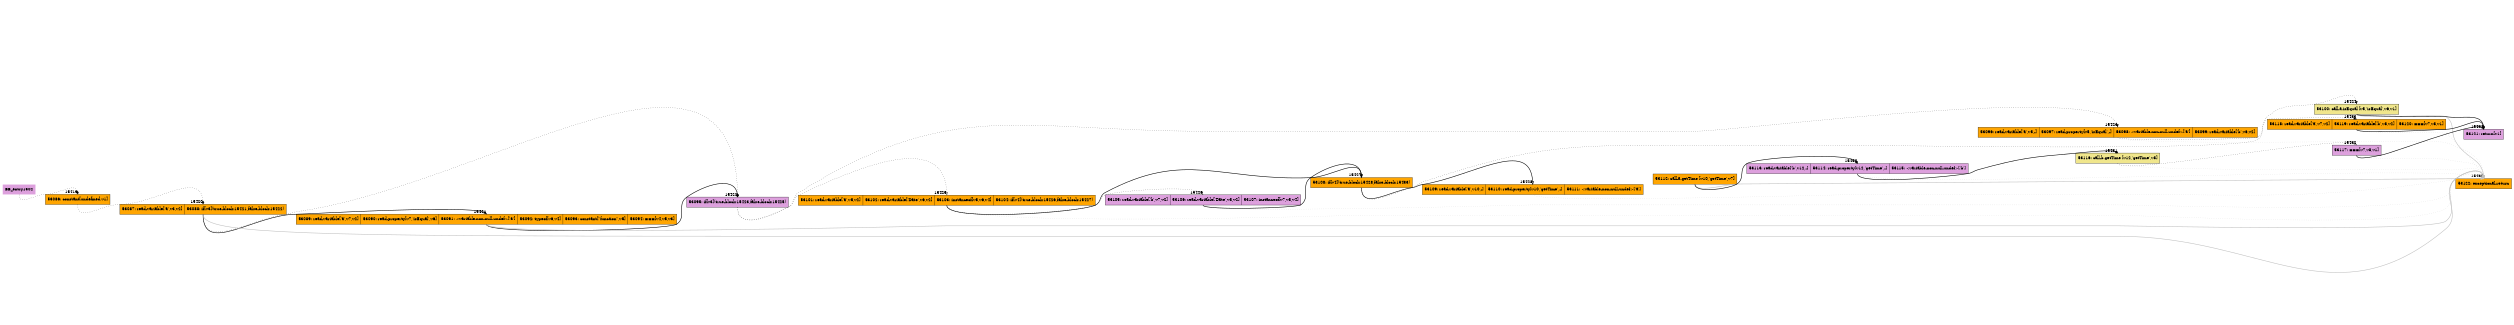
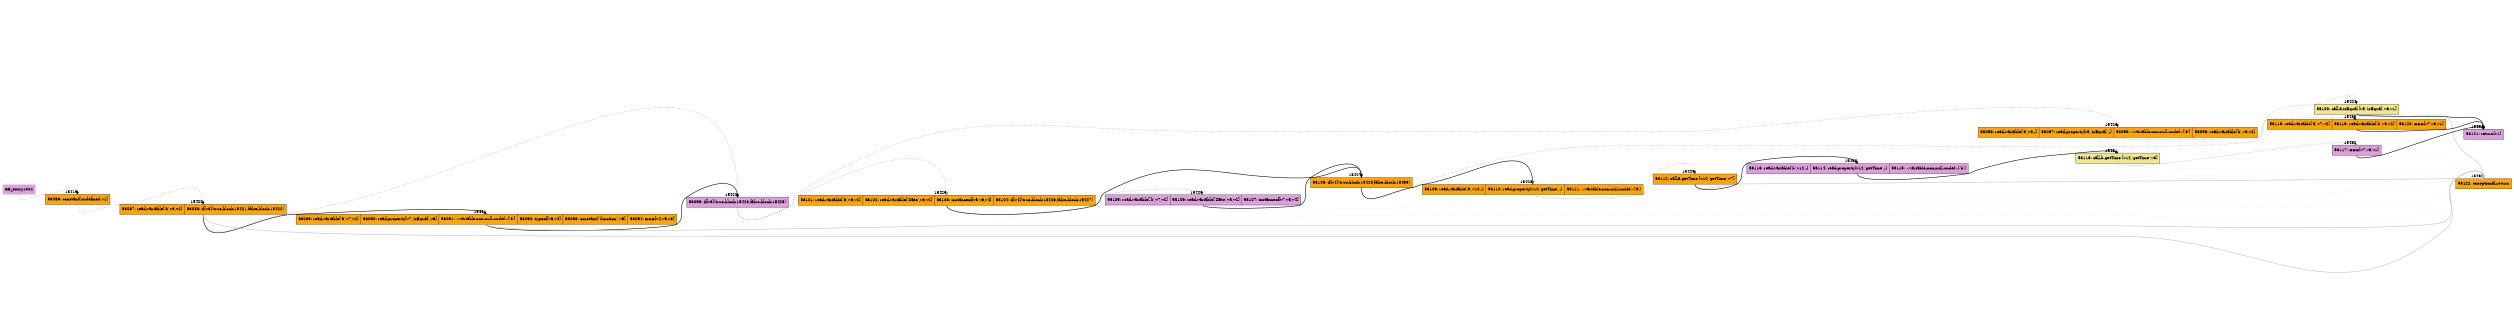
edge "53109: read-variable['a',v10,-]" -> "53112: call-a.getTime [v10,'getTime',v7]": added
